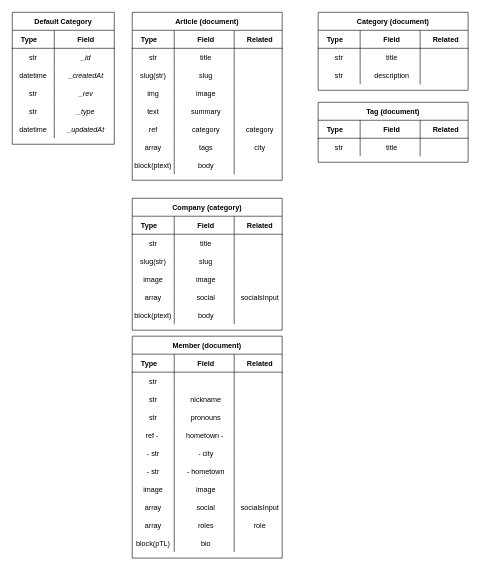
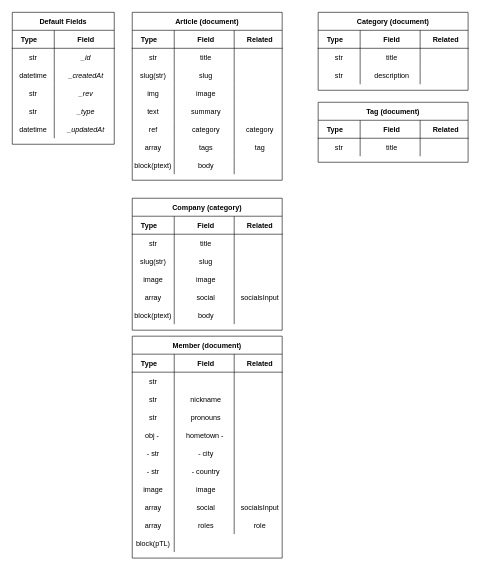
node "Default Category": label "Default Category" -> "Default Fields"
node "city": label "city" -> "tag"
node "ref -": label "ref -" -> "obj -"
node "- hometown": label "- hometown" -> "- country"
node "bio": removed
